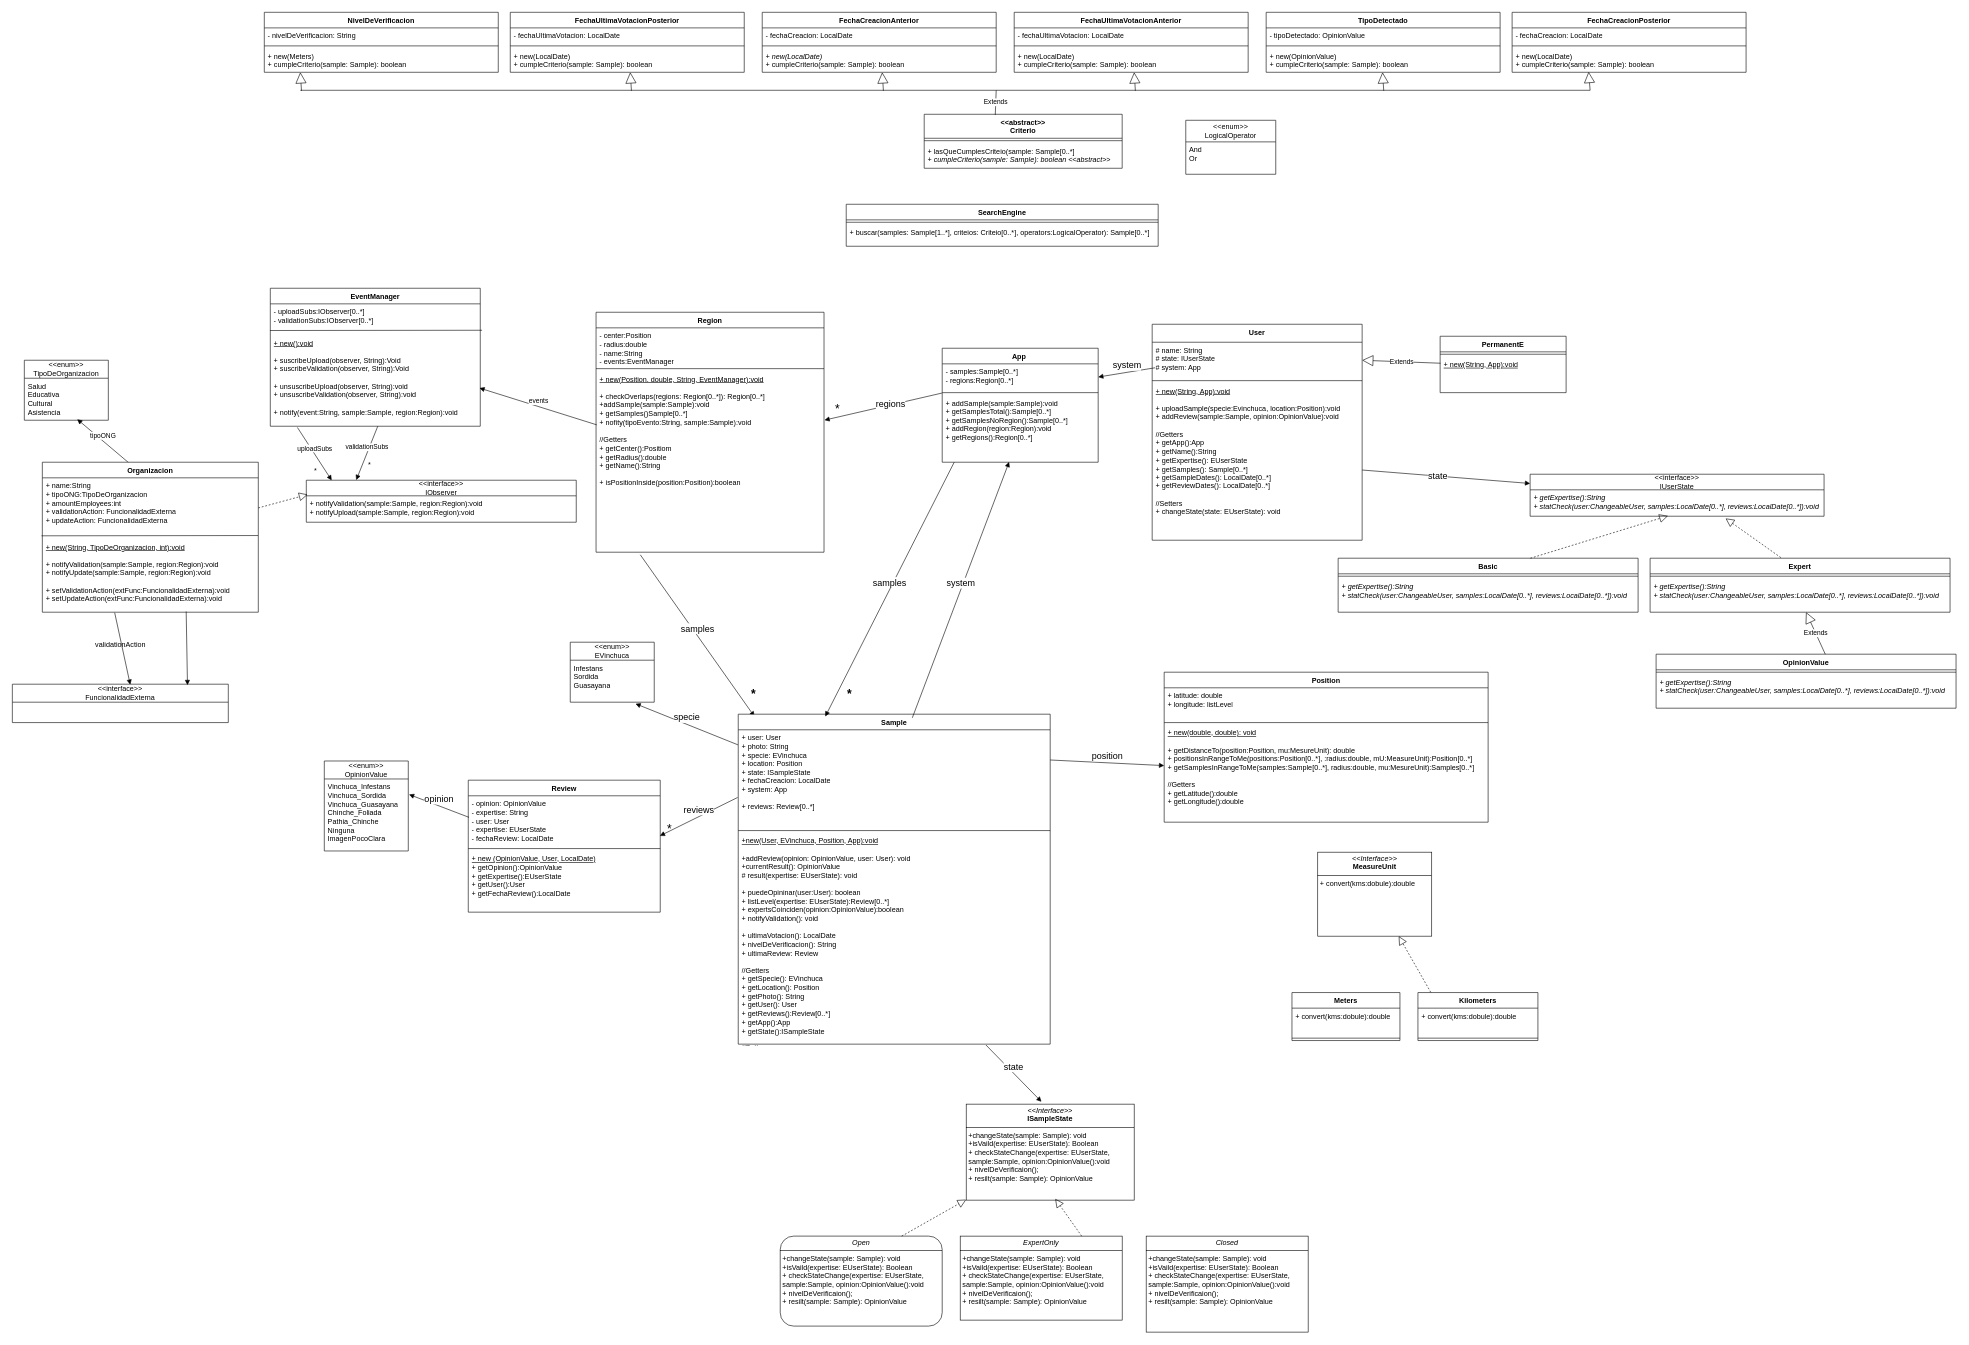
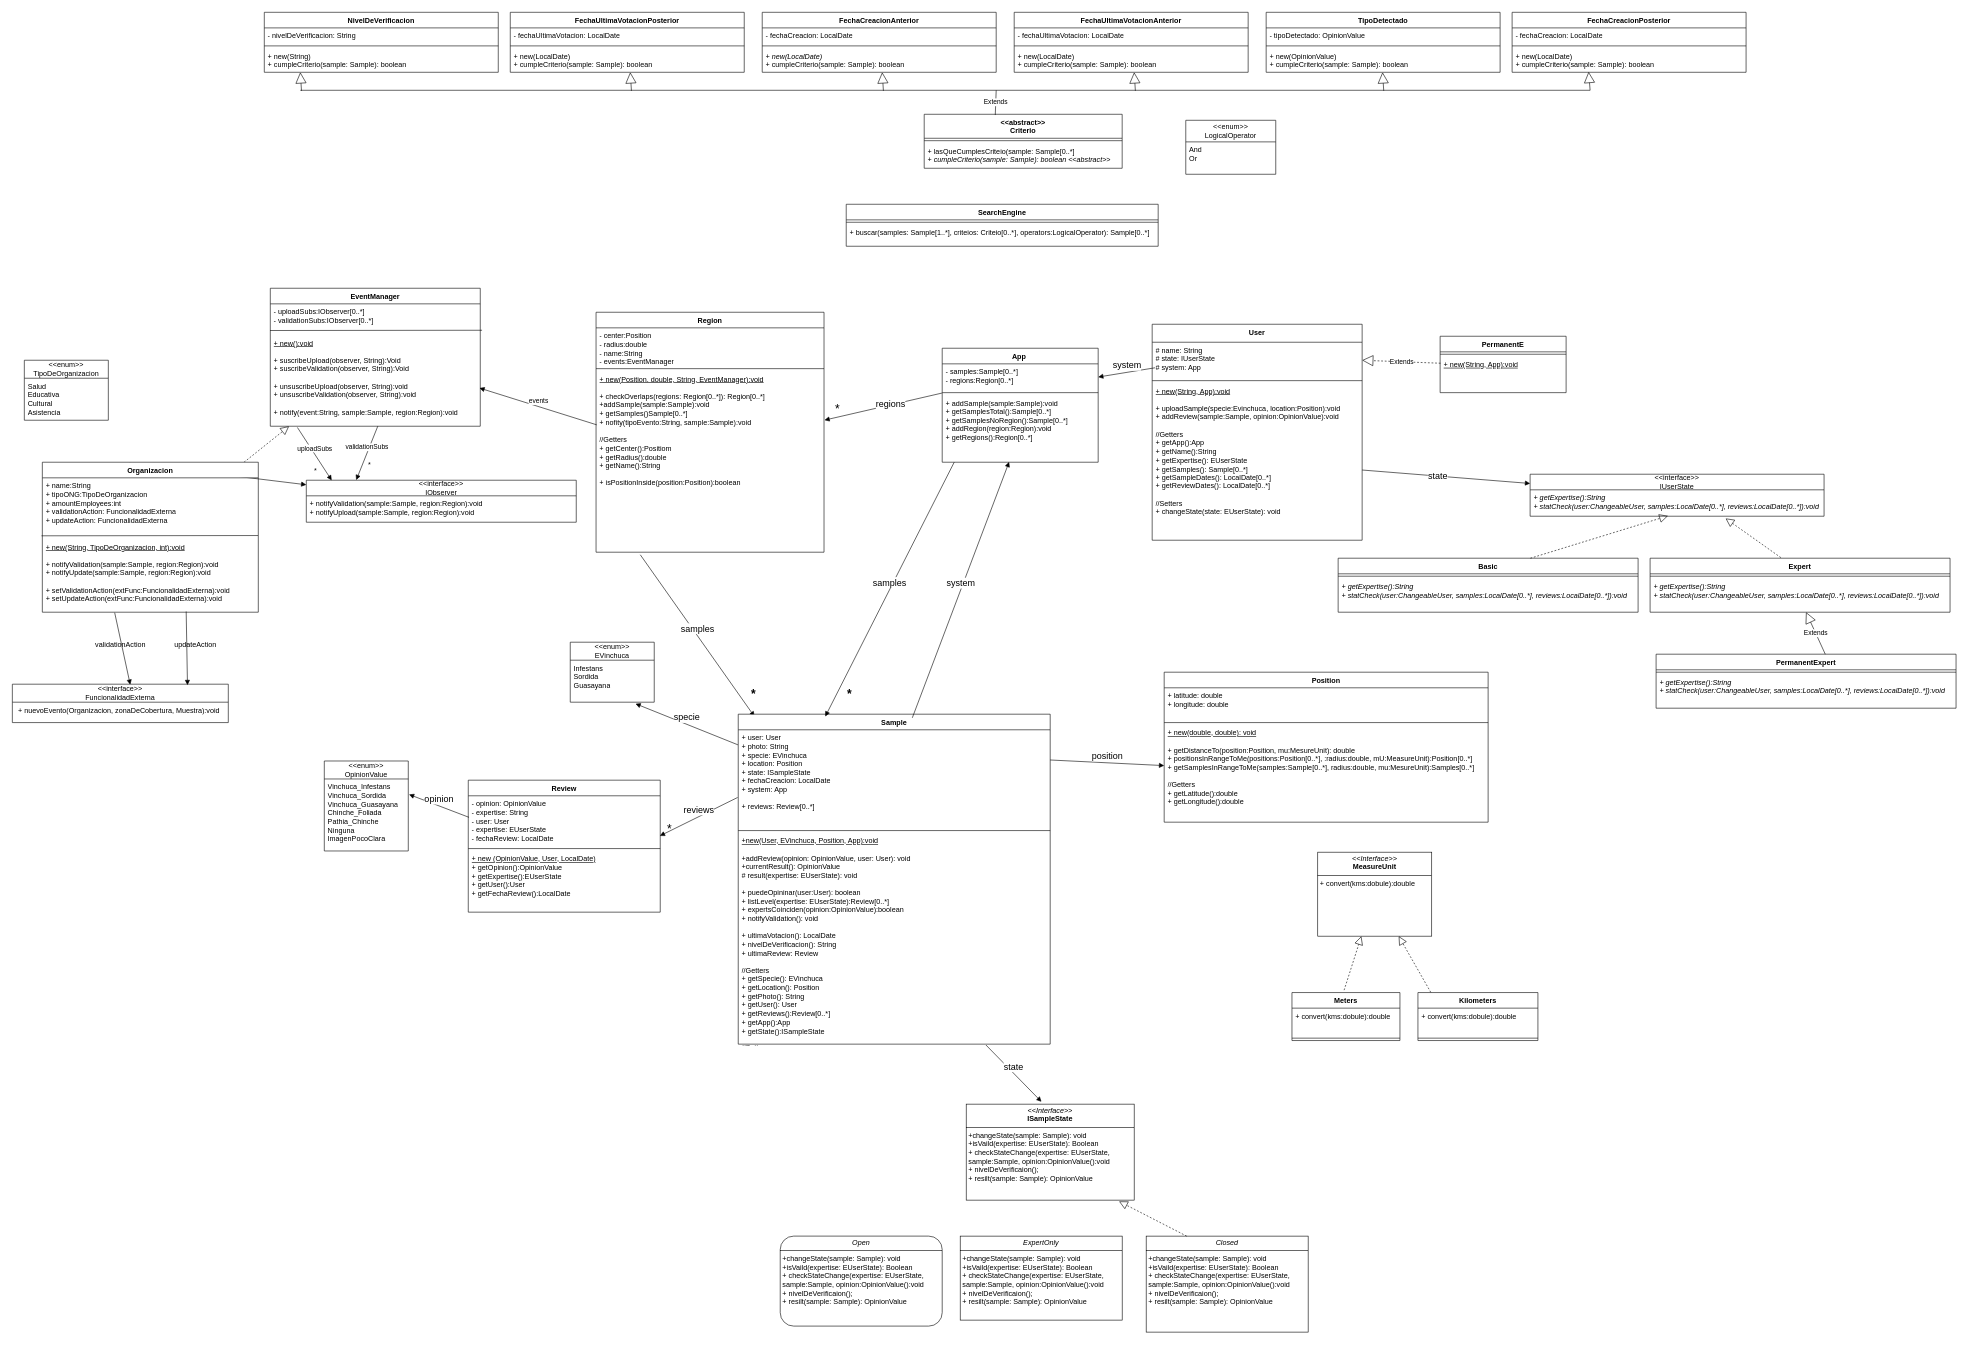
node "+ new(Meters) + cumpleCriterio(sample: Sample): boolean": label "+ new(Meters) + cumpleCriterio(sample: Sample): boolean" -> "+ new(String) + cumpleCriterio(sample: Sample): boolean"
edge "+ new(String, App):void" -> "# name: String # state: IUserState # system: App": style solid -> dashed
edge "Organizacion" -> "Salud Educativa Cultural Asistencia": now "Organizacion" -> "<<interface>> IObserver"
edge "Organizacion" -> "+ notifyValidation(sample:Sample, region:Region):void + notifyUpload(sample:Sample, region:Region):void": now "Organizacion" -> "EventManager"
node "updateAction": added
node "OpinionValue": label "OpinionValue" -> "PermanentExpert"
node "+ latitude: double + longitude: listLevel": label "+ latitude: double + longitude: listLevel" -> "+ latitude: double + longitude: double"
node "+ nuevoEvento(Organizacion, zonaDeCobertura, Muestra):void": added
edge "Meters" -> "<<Interface>> MeasureUnit + convert(kms:dobule):double": added
edge "Open +changeState(sample: Sample): void +isVaild(expertise: EUserState): Boolean + checkStateChange(expertise: EUserState, sample:Sample, opinion:OpinionValue():void + nivelDeVerificaion(); + resilt(sample: Sample): OpinionValue" -> "<<Interface>> ISampleState +changeState(sample: Sample): void +isVaild(expertise: EUserState): Boolean + checkStateChange(expertise: EUserState, sample:Sample, opinion:OpinionValue():void + nivelDeVerificaion(); + resilt(sample: Sample): OpinionValue": removed
edge "ExpertOnly +changeState(sample: Sample): void +isVaild(expertise: EUserState): Boolean + checkStateChange(expertise: EUserState, sample:Sample, opinion:OpinionValue():void + nivelDeVerificaion(); + resilt(sample: Sample): OpinionValue" -> "<<Interface>> ISampleState +changeState(sample: Sample): void +isVaild(expertise: EUserState): Boolean + checkStateChange(expertise: EUserState, sample:Sample, opinion:OpinionValue():void + nivelDeVerificaion(); + resilt(sample: Sample): OpinionValue": removed
edge "Closed +changeState(sample: Sample): void +isVaild(expertise: EUserState): Boolean + checkStateChange(expertise: EUserState, sample:Sample, opinion:OpinionValue():void + nivelDeVerificaion(); + resilt(sample: Sample): OpinionValue" -> "<<Interface>> ISampleState +changeState(sample: Sample): void +isVaild(expertise: EUserState): Boolean + checkStateChange(expertise: EUserState, sample:Sample, opinion:OpinionValue():void + nivelDeVerificaion(); + resilt(sample: Sample): OpinionValue": added
